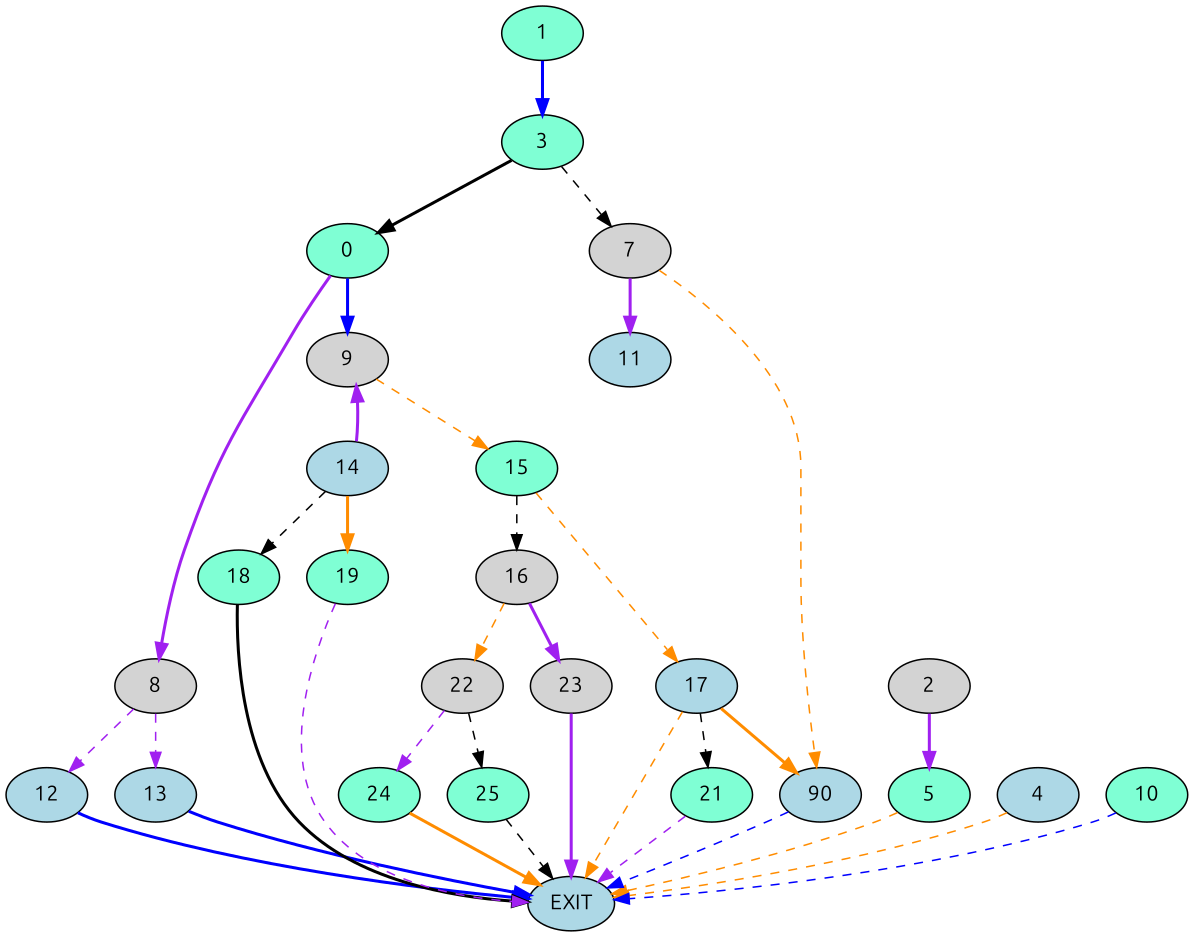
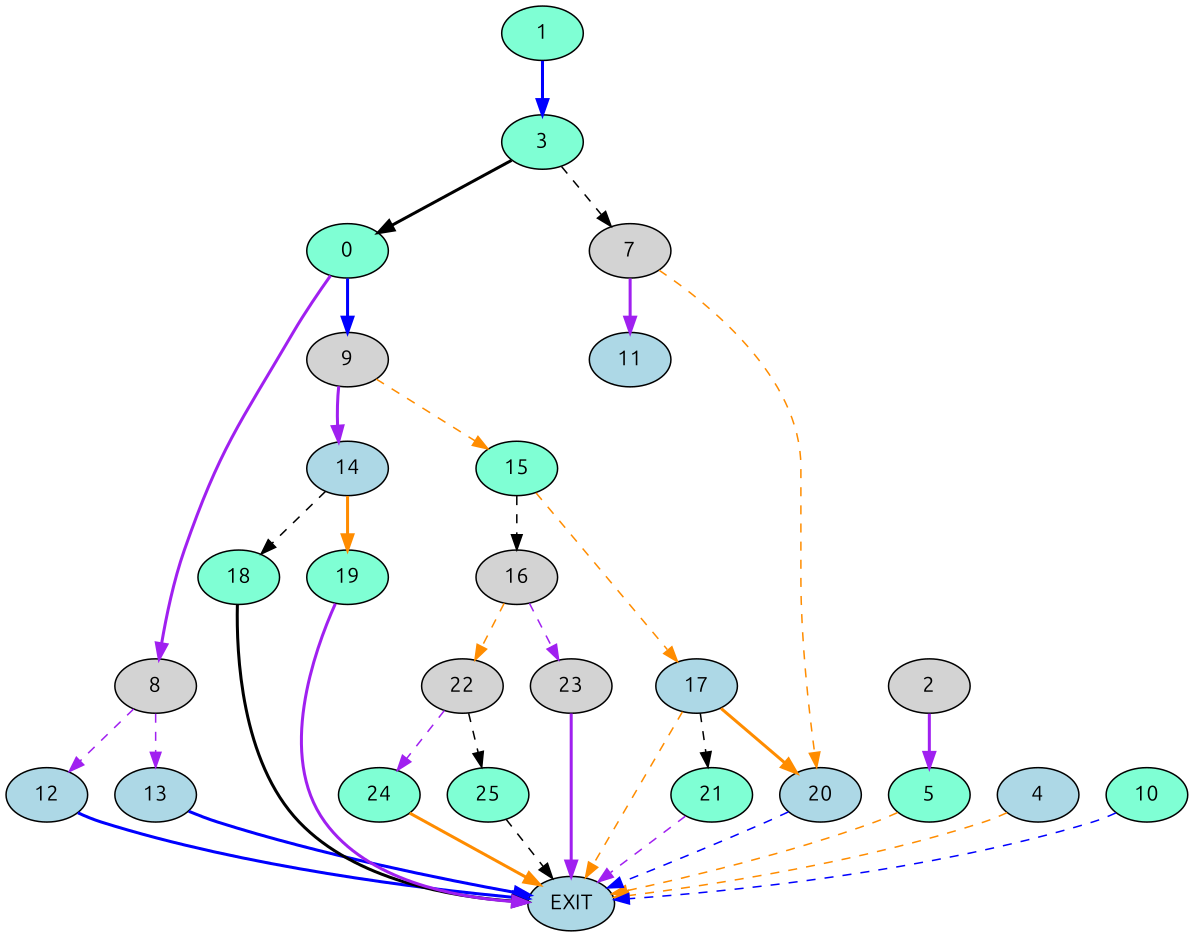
edge "14" -> "9": reversed
edge "16" -> "23": style bold -> dashed
node "90": label "90" -> "20"
edge "19" -> "EXIT": style dashed -> bold
